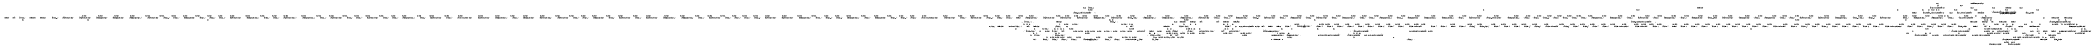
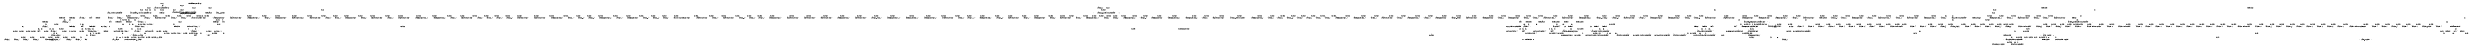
node "(Literal,2)": removed
node "(ControlStructure,if(tlen < rsvp_obj_len))": added
